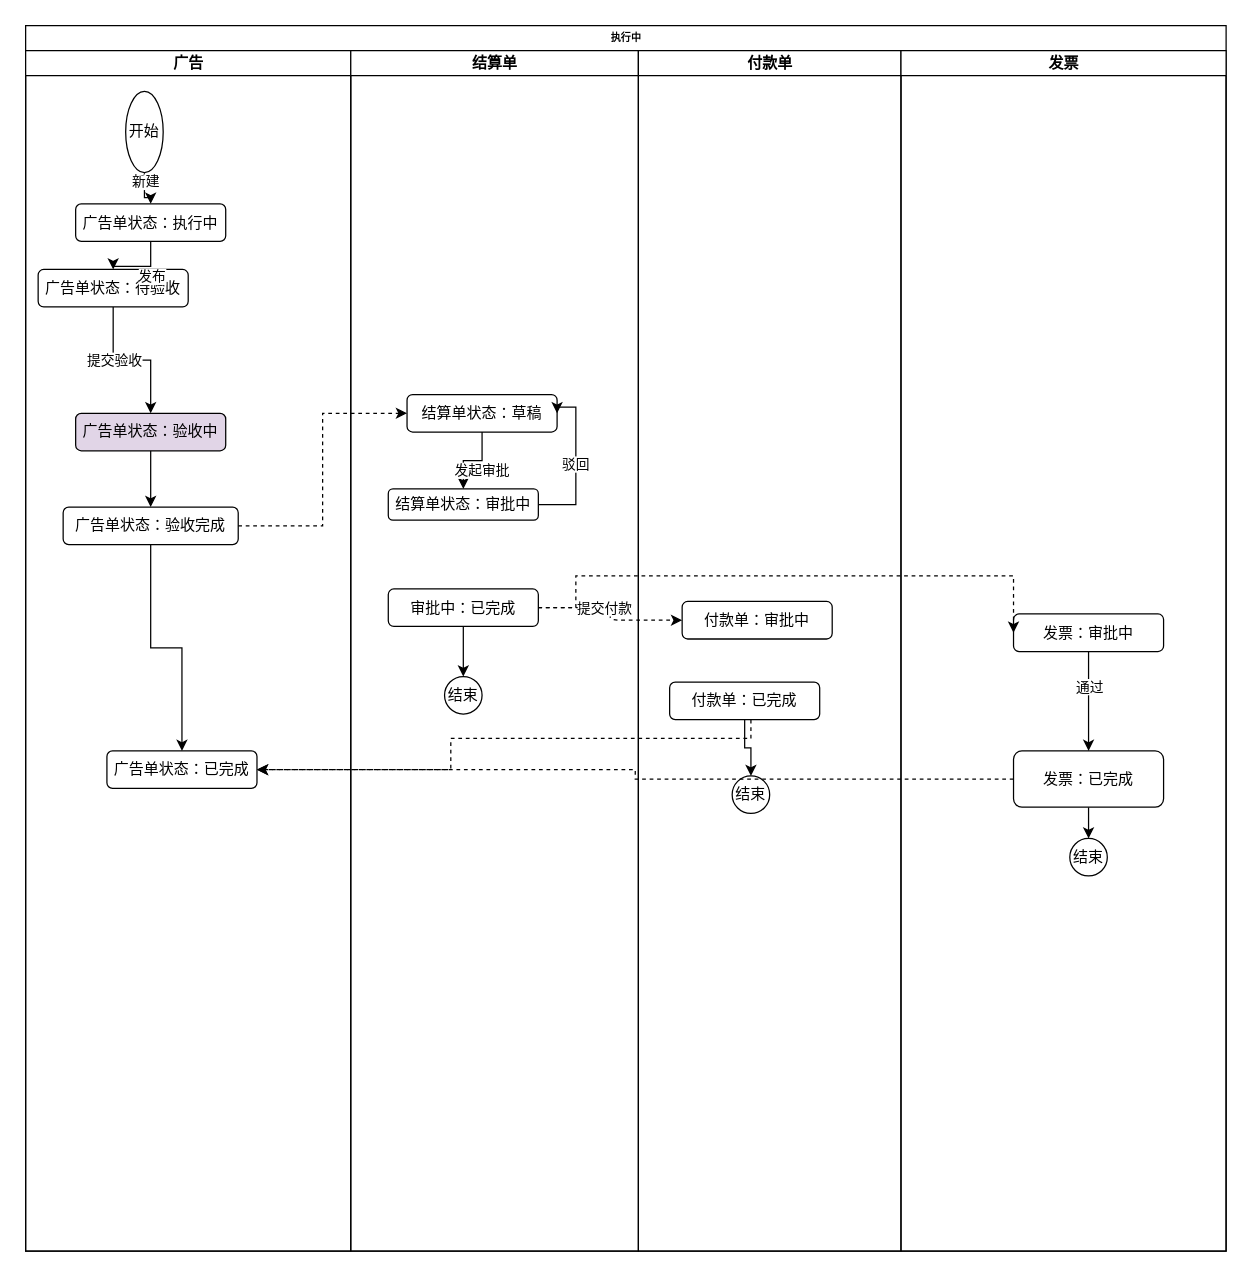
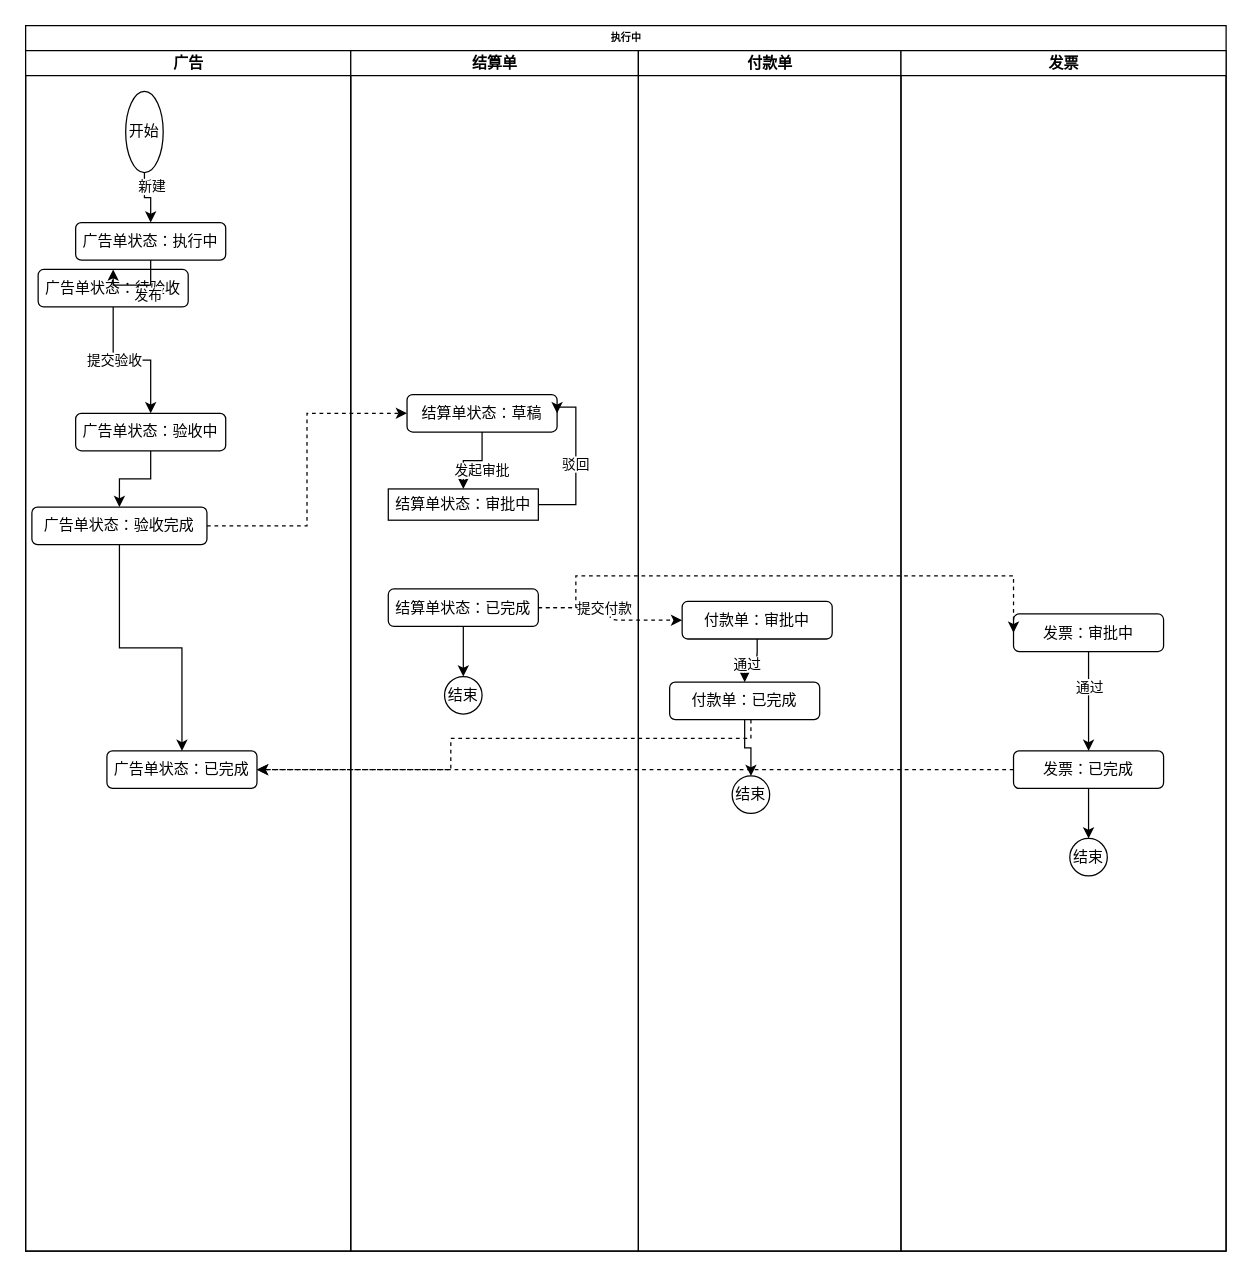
node "广告单状态：执行中": moved (151, 223) -> (151, 241)
node "广告单状态：验收中": fillcolor #e1d5e7 -> #ffffff
node "结算单状态：审批中": shape rounded rectangle -> rectangle
node "广告单状态：验收完成": moved (151, 526) -> (119, 526)
node "审批中：已完成": label "审批中：已完成" -> "结算单状态：已完成"
edge "付款单：审批中" -> "付款单：已完成": added, label "通过"
node "发票：已完成": size 150x56 -> 150x38
